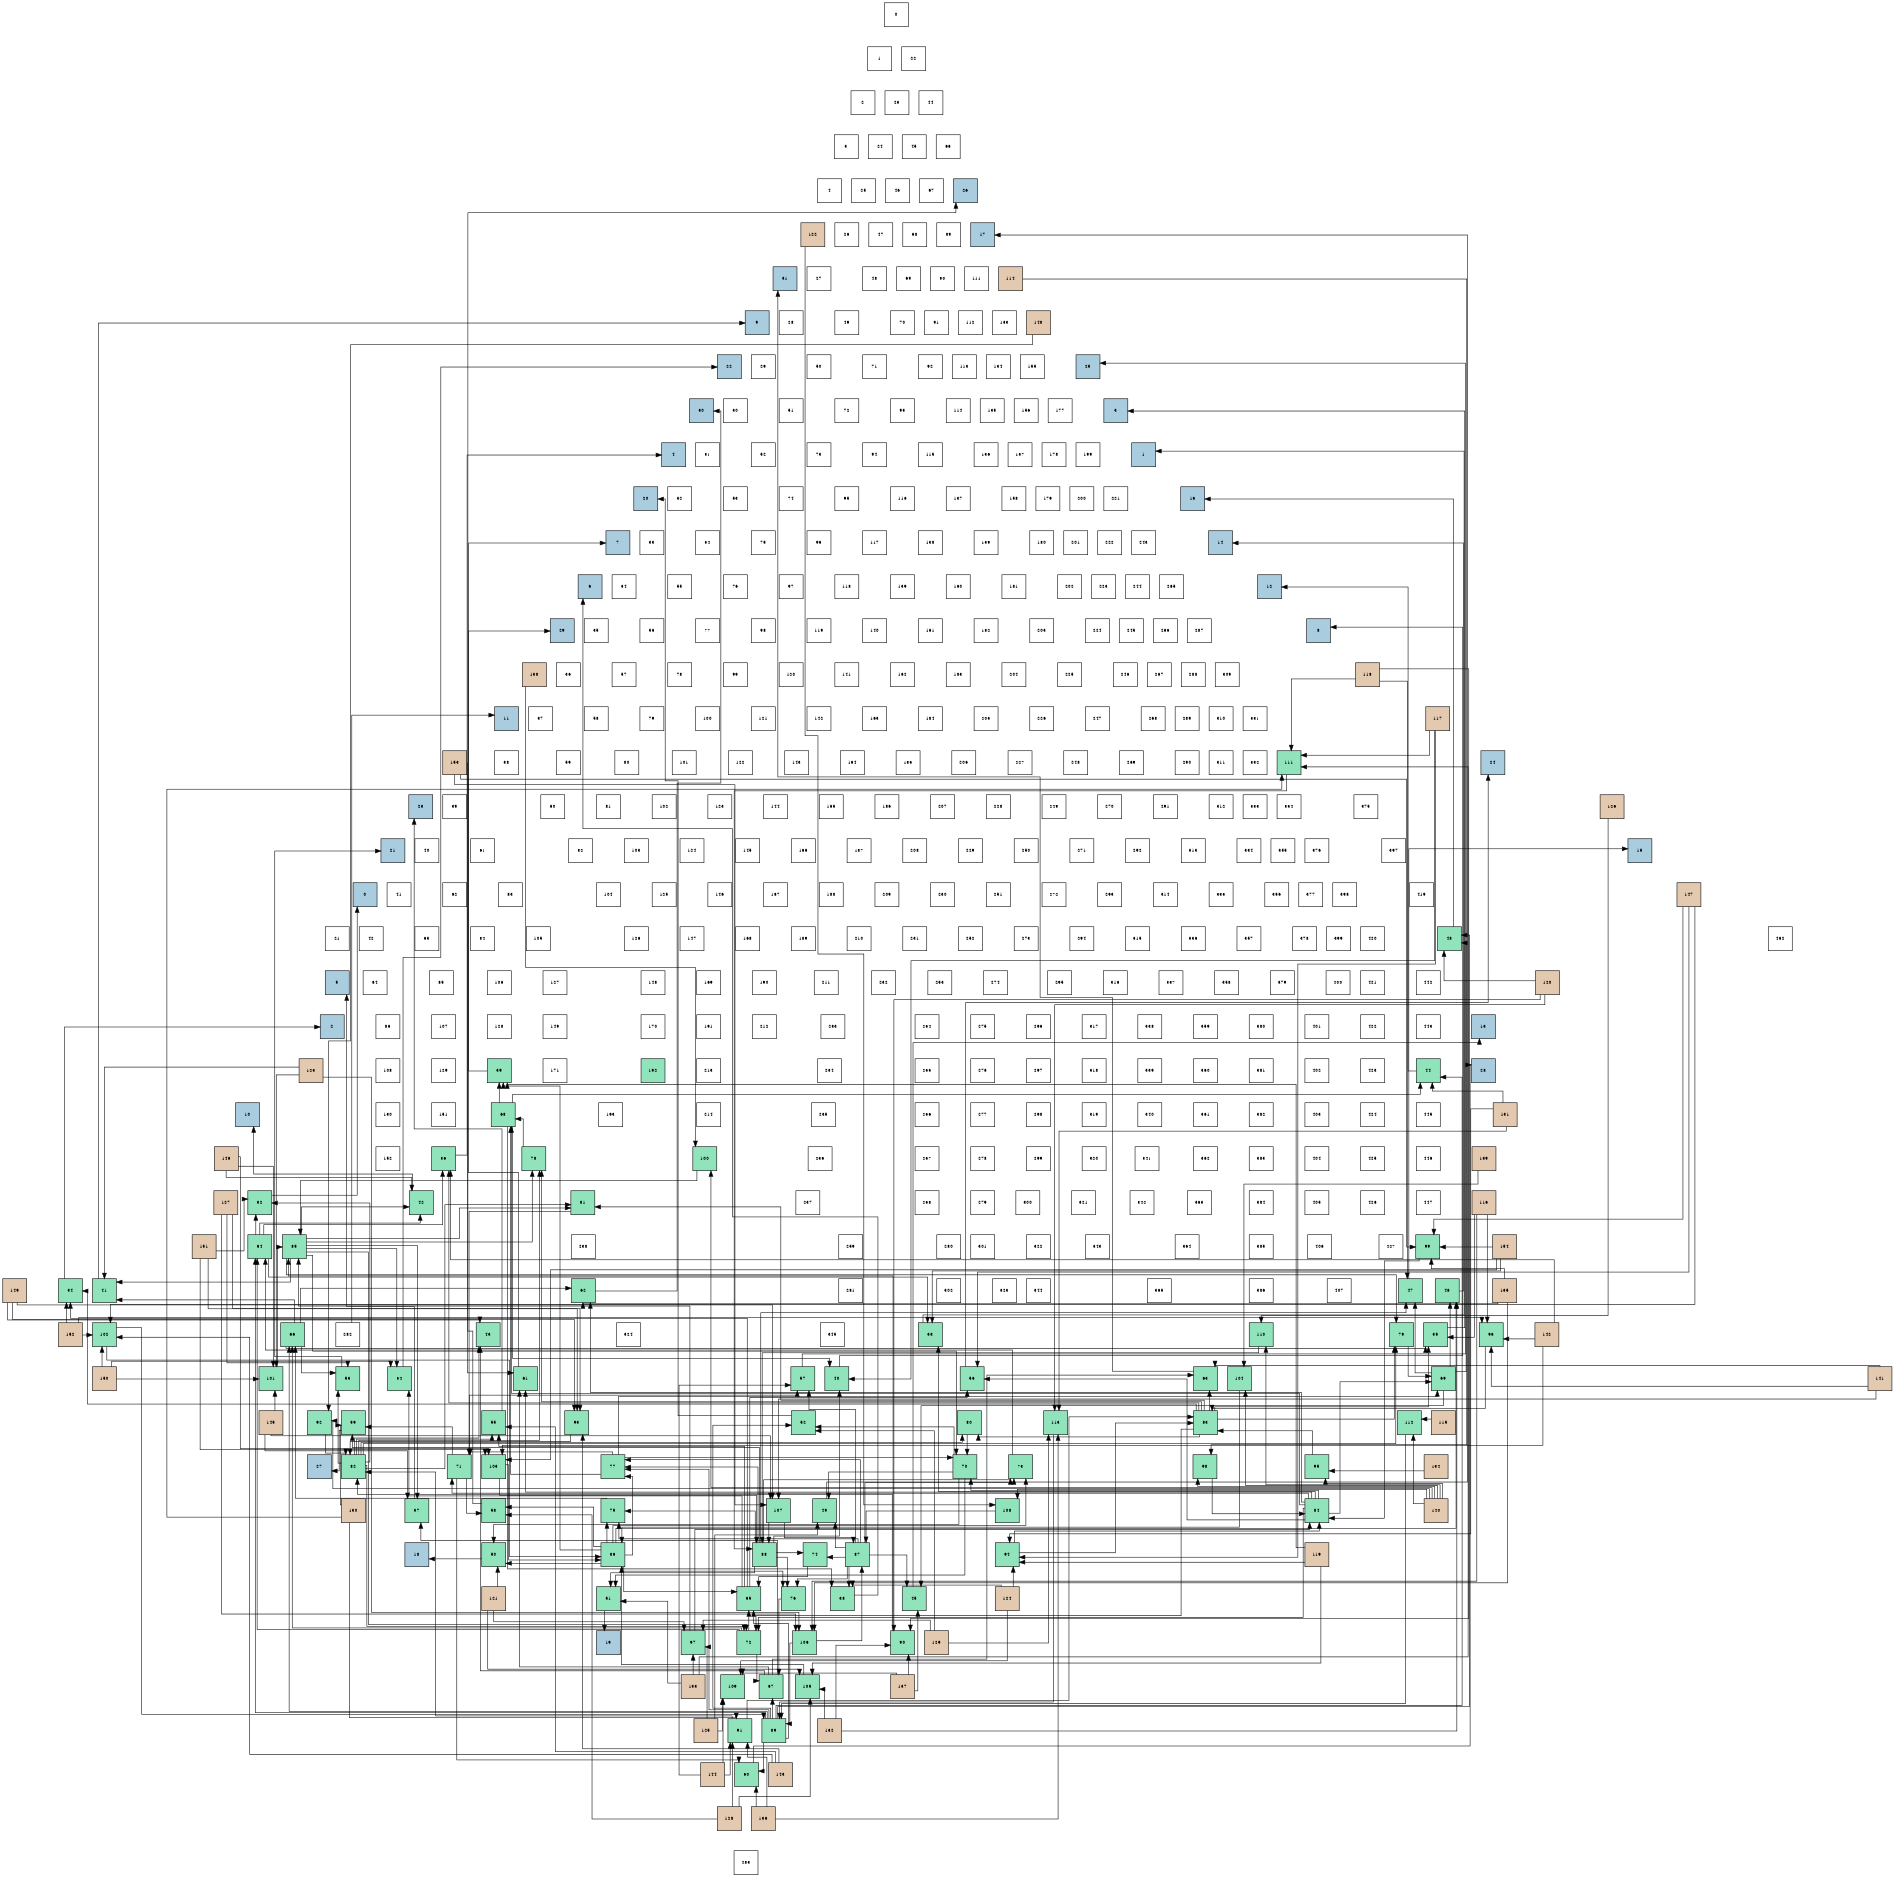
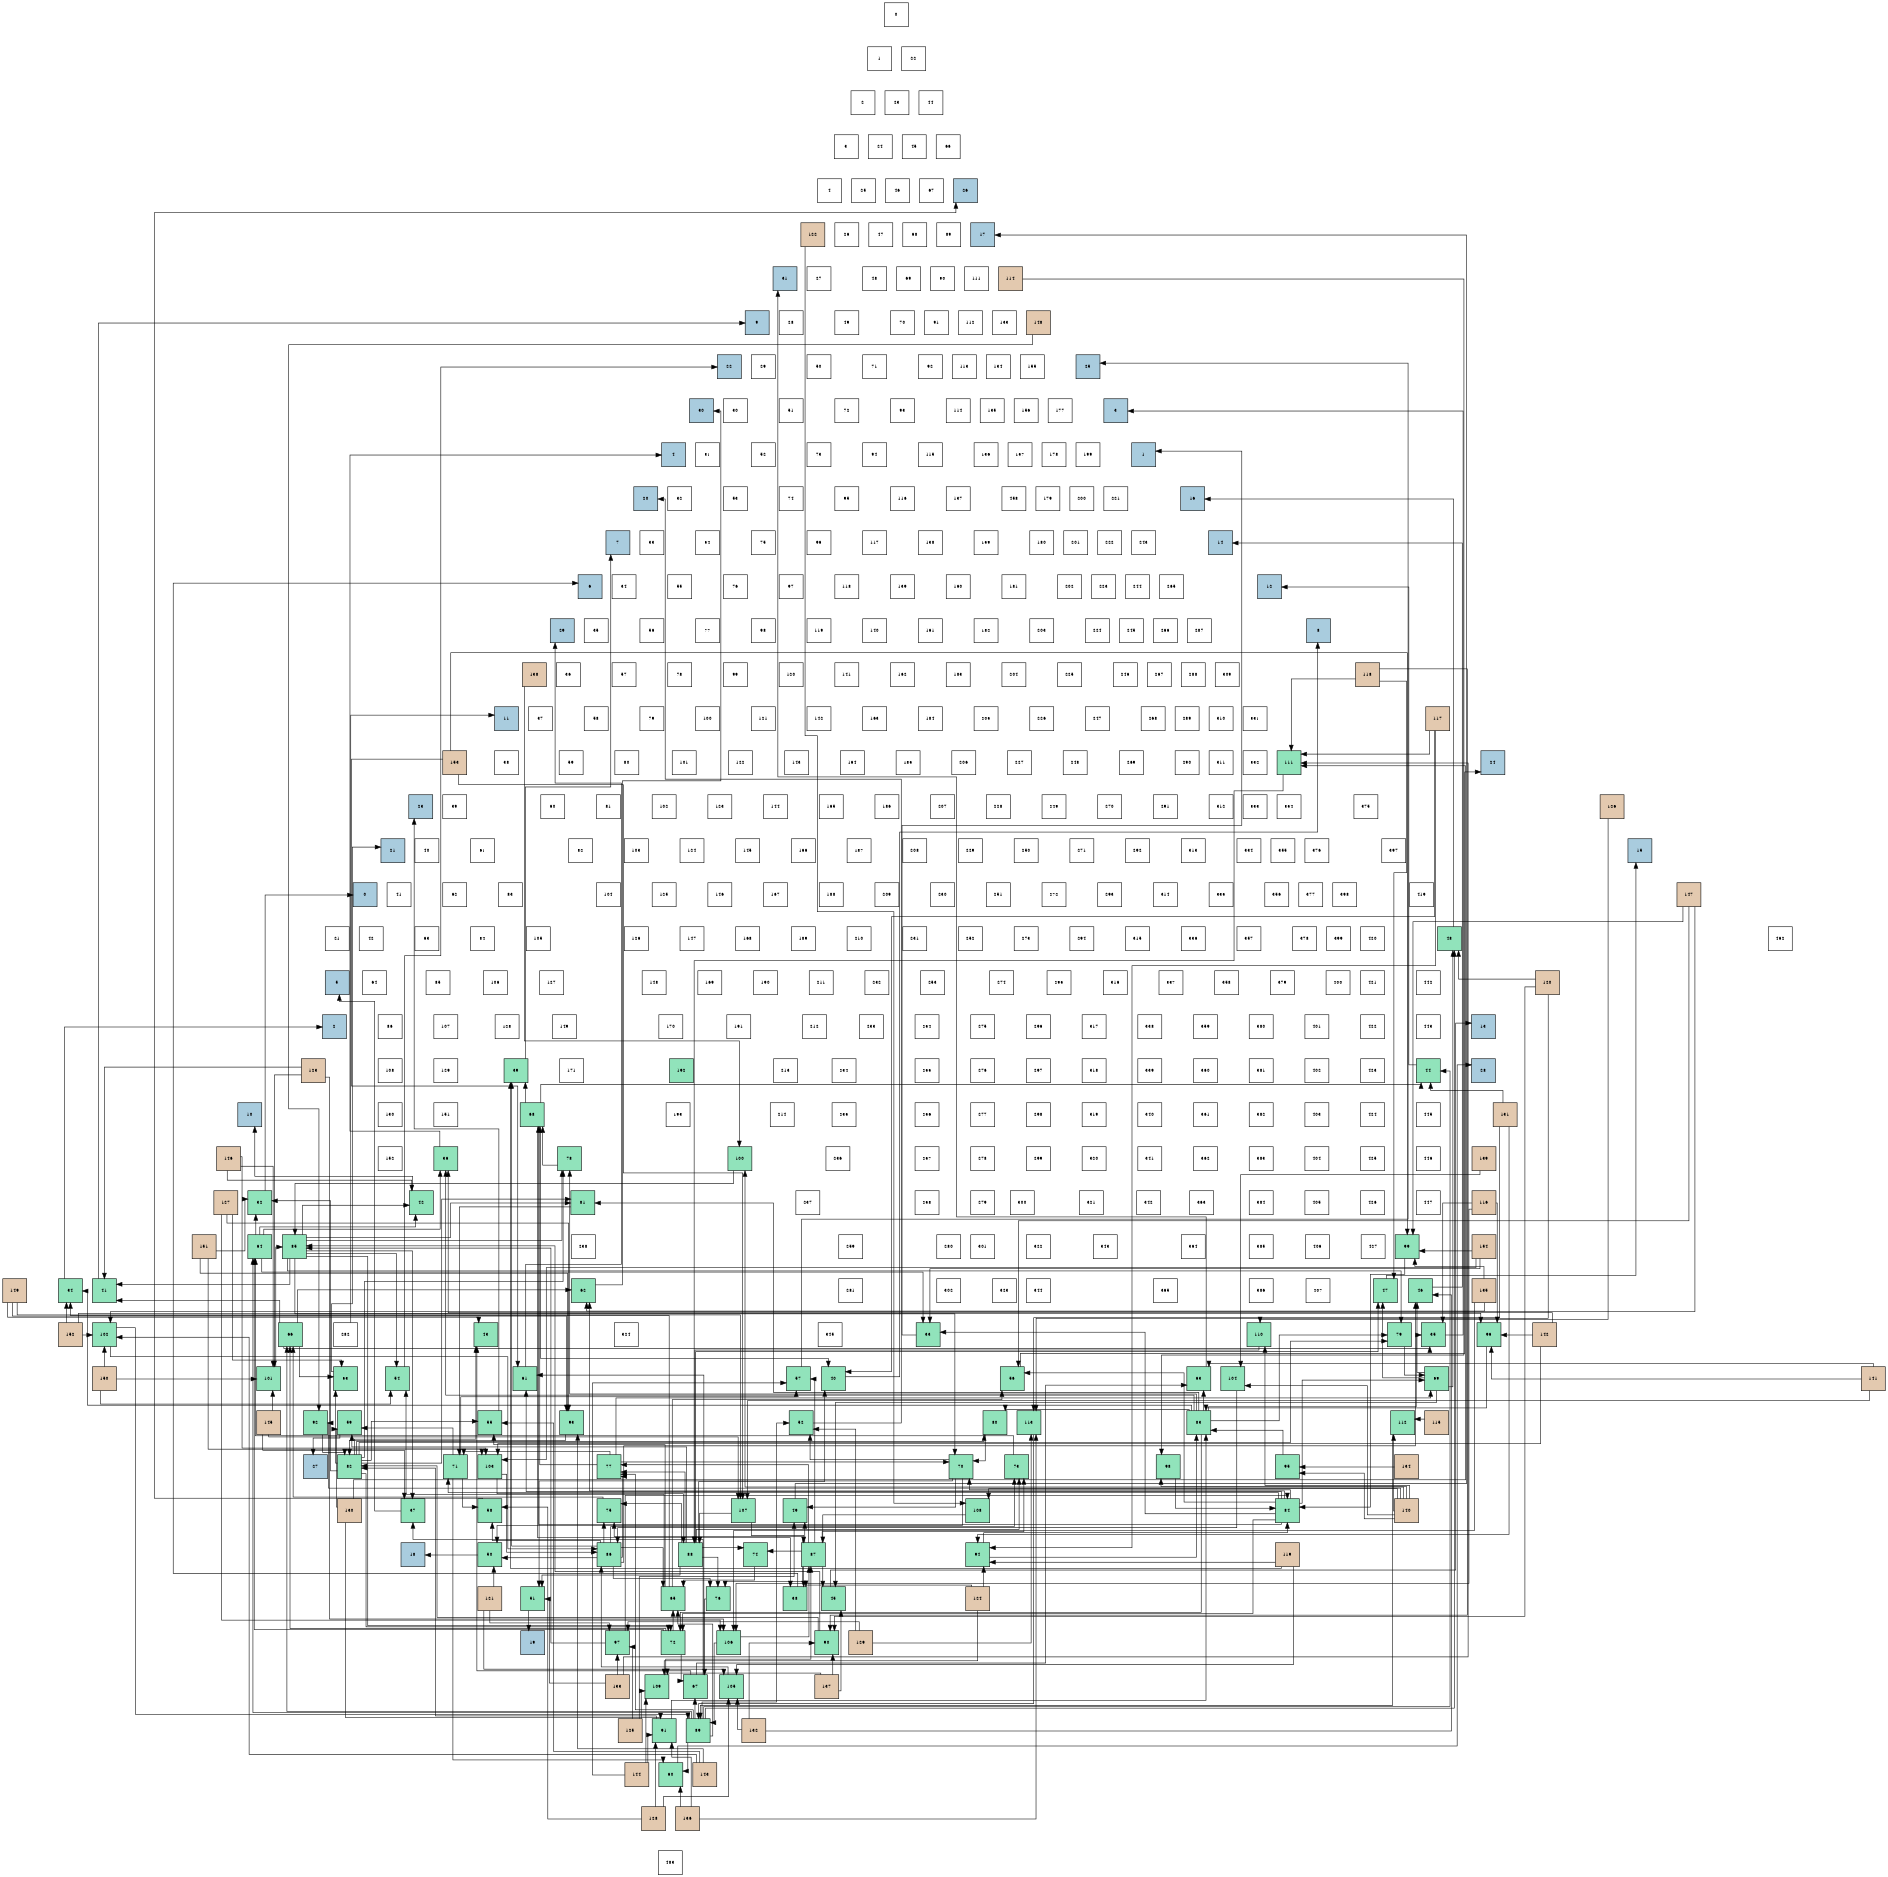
node "158": label "158" -> "458"
edge "109" -> "87": added
